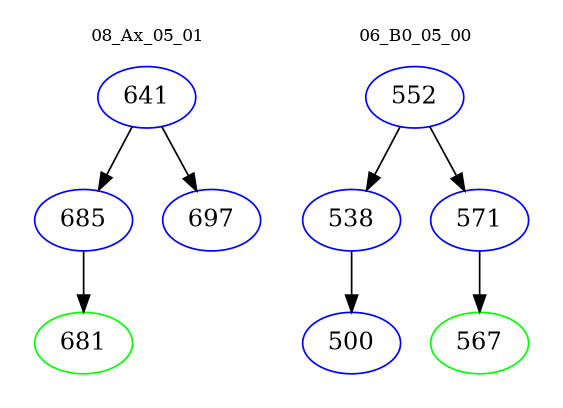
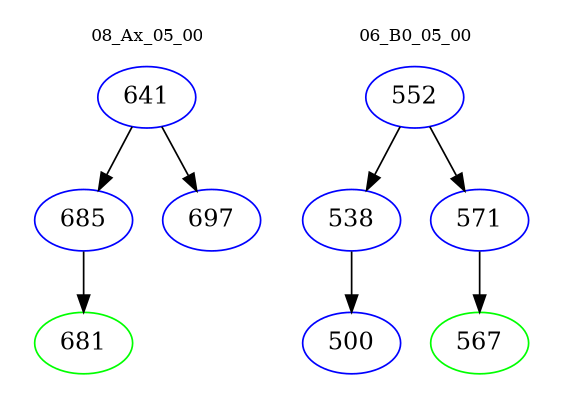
cluster "08_Ax_05_01": label "08_Ax_05_01" -> "08_Ax_05_00"
